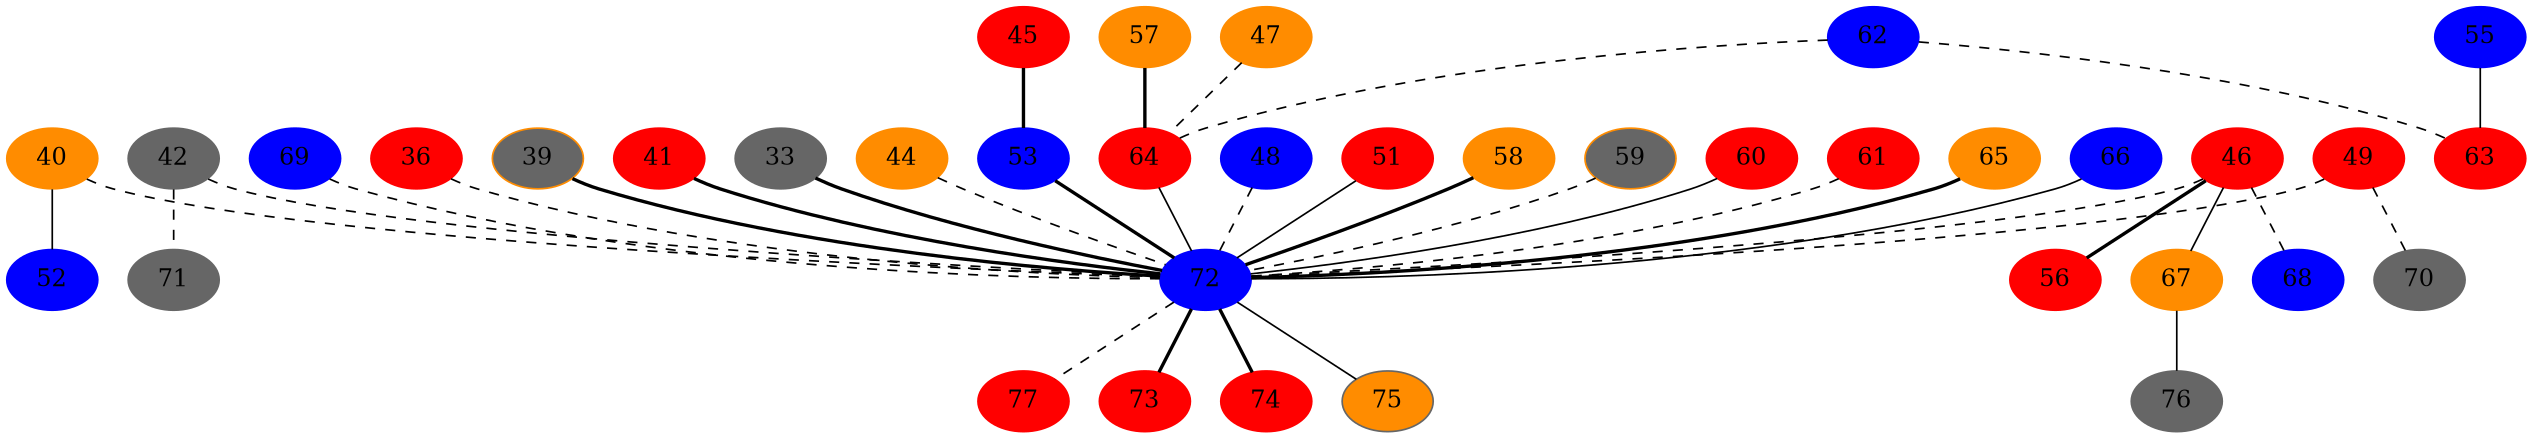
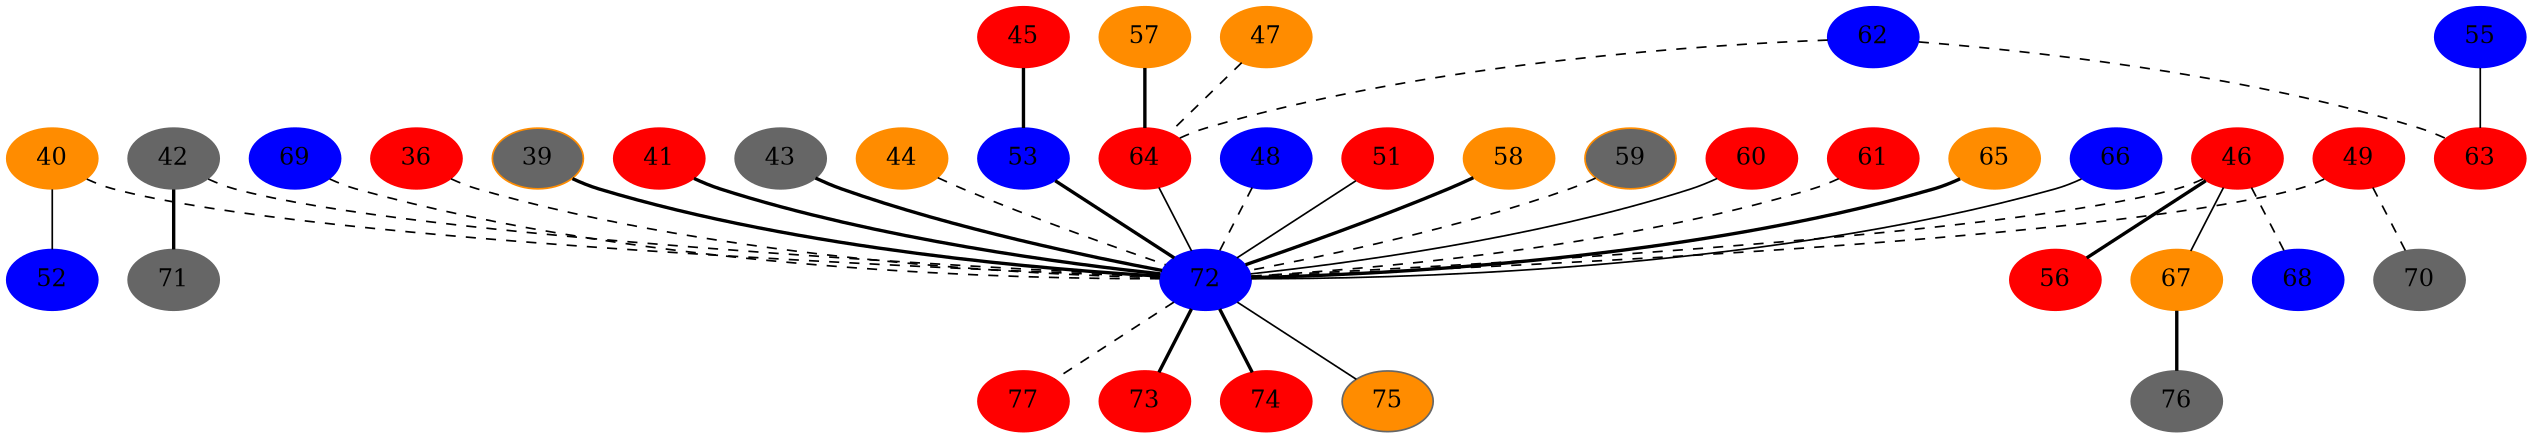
node "33": label "33" -> "43"
edge "42" -- "71": style dashed -> bold
edge "67" -- "76": style solid -> bold
